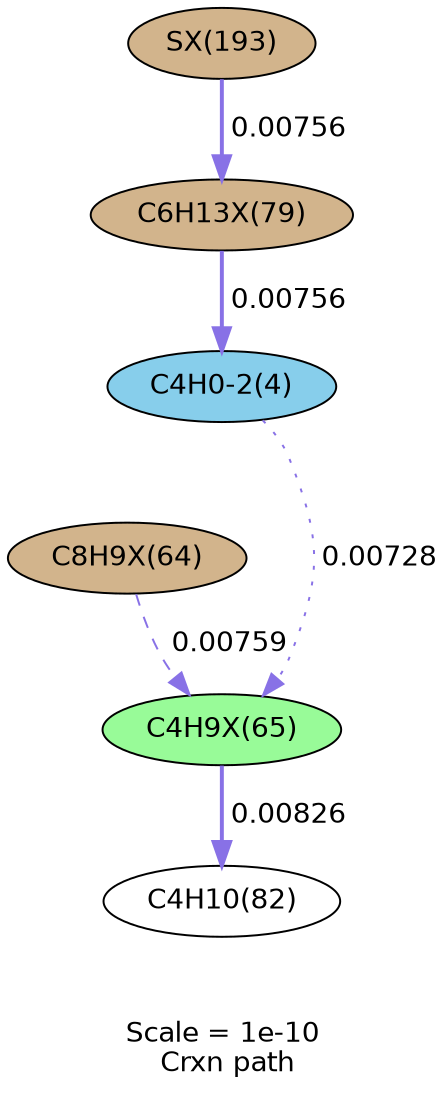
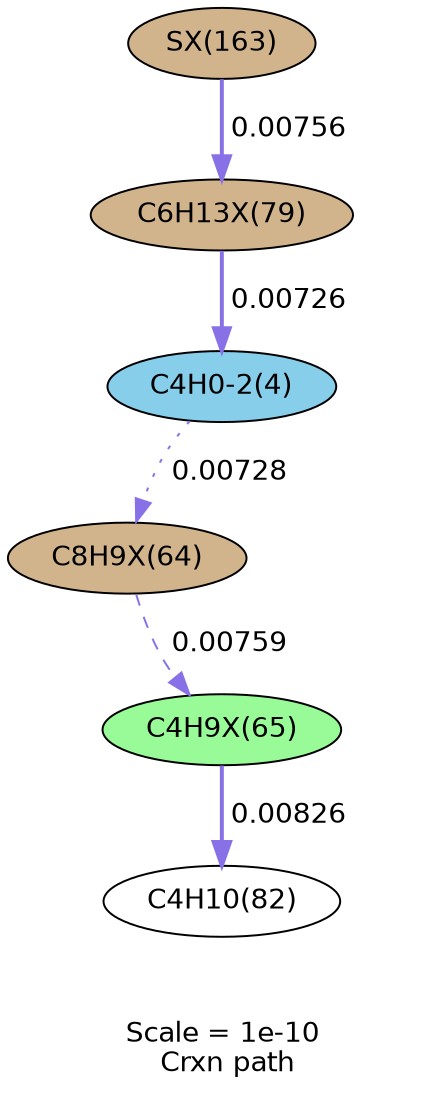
node "SX(193)": label "SX(193)" -> "SX(163)"
edge "C6H13X(79)" -> "C4H0-2(4)": label " 0.00756" -> " 0.00726"
edge "C4H0-2(4)" -> "C4H9X(65)": now "C4H0-2(4)" -> "C8H9X(64)"
